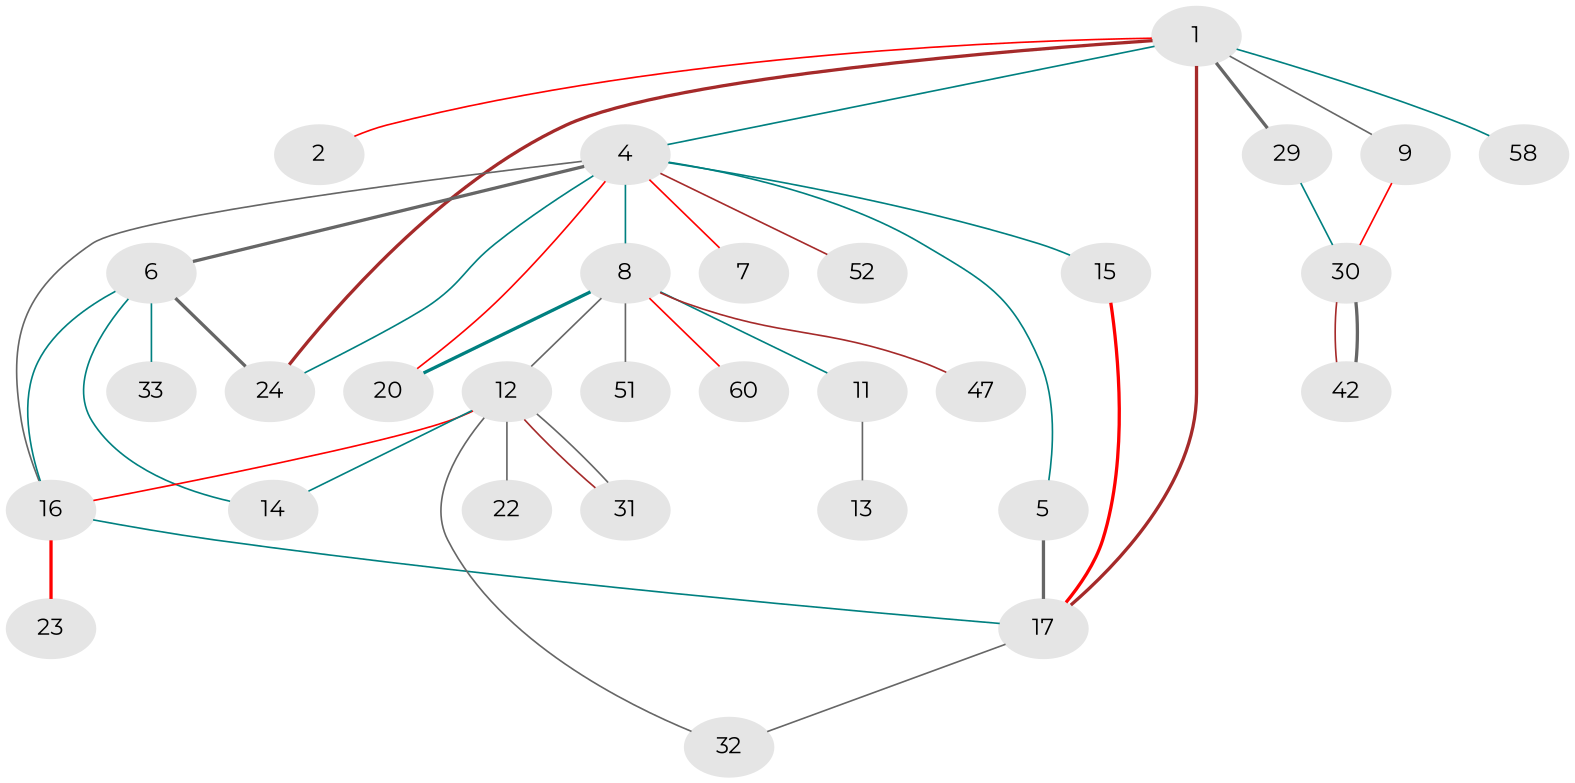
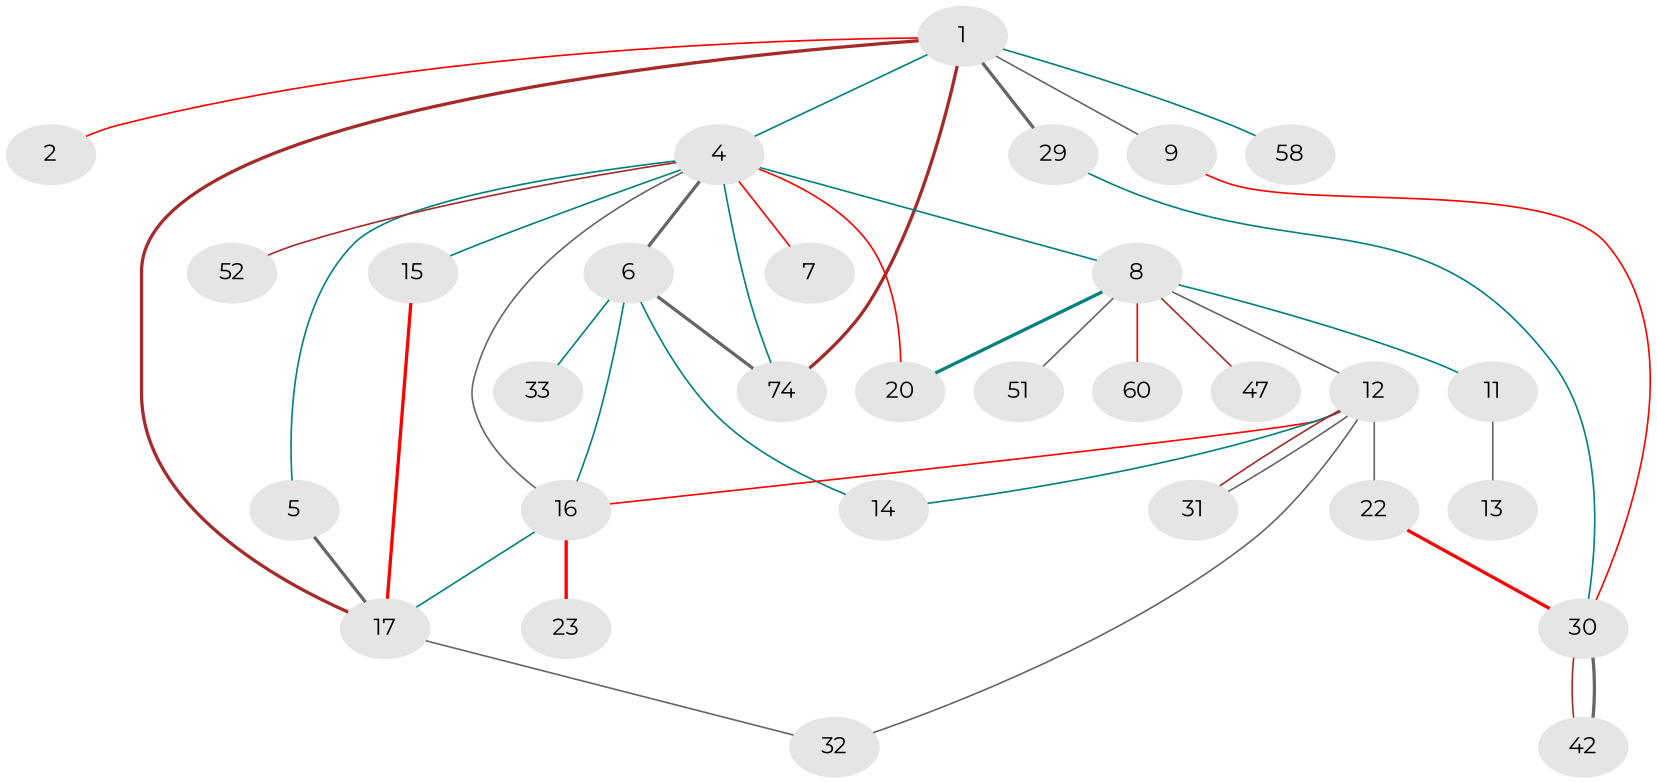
node "24": label "24" -> "74"
edge "22" -- "30": added
